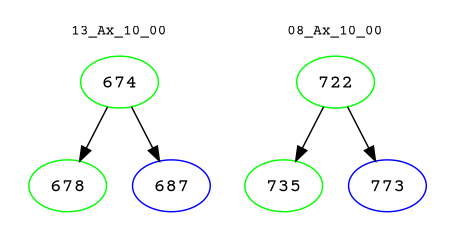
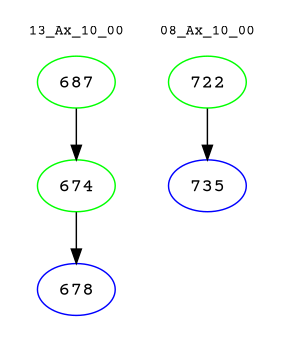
edge "674" -> "687": reversed
node "678": color green -> blue
node "687": color blue -> green
node "735": color green -> blue
node "773": removed
